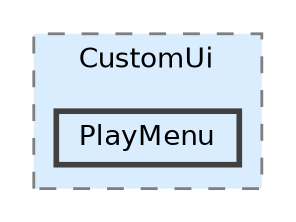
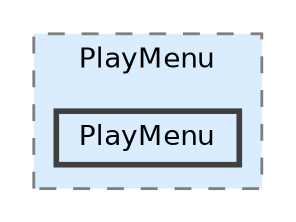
cluster "CustomUi": label "CustomUi" -> "PlayMenu"
